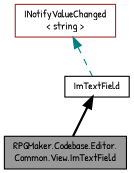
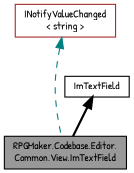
edge "ImTextField" -> "INotifyValueChanged < string >": now "RPGMaker.Codebase.Editor. Common.View.ImTextField" -> "INotifyValueChanged < string >"
